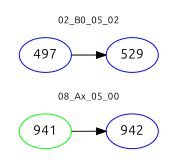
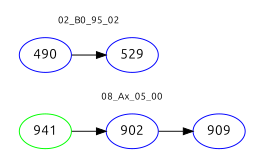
cluster "02_B0_05_02": label "02_B0_05_02" -> "02_B0_95_02"
node "497": label "497" -> "490"
node "942": label "942" -> "902"
node "909": added
